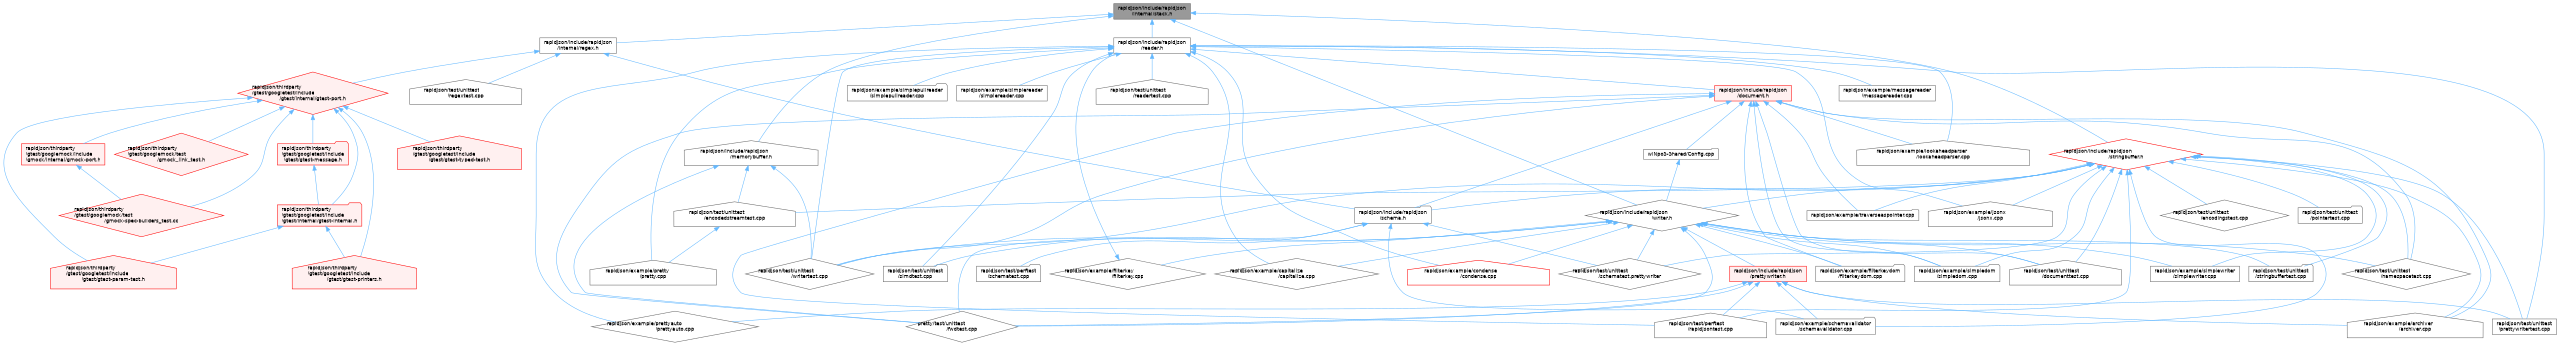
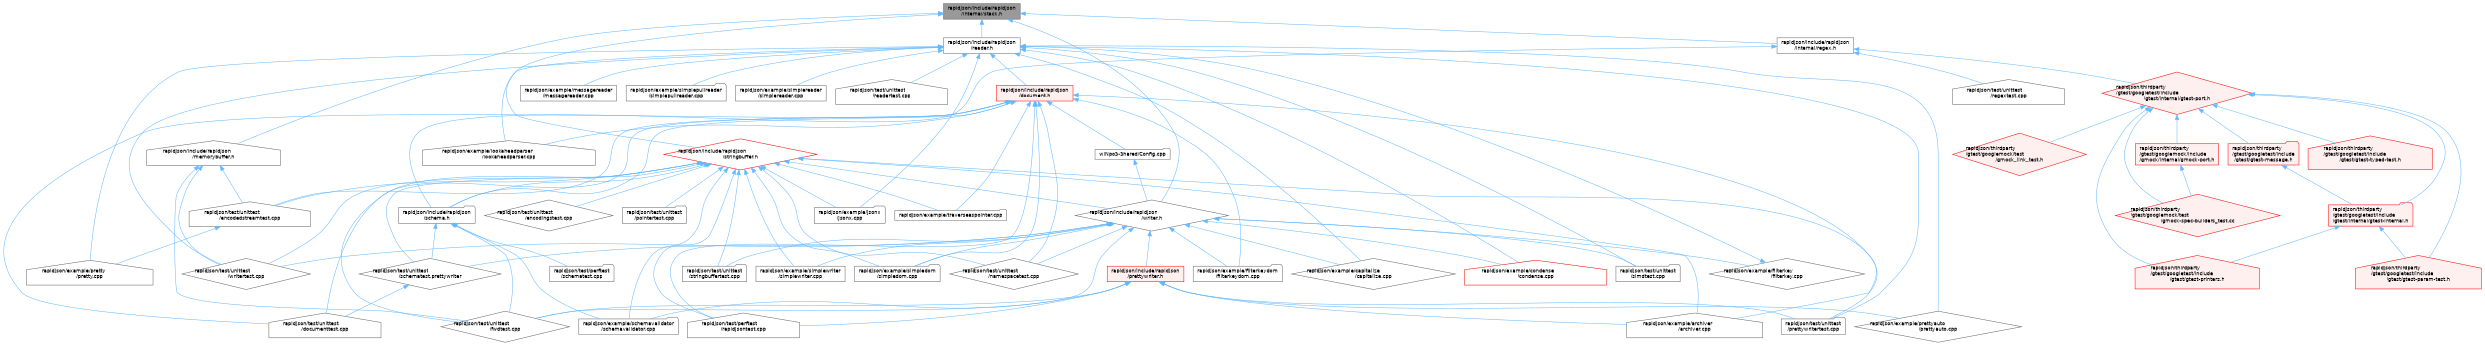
edge "rapidjson/test/unittest /writertest.cpp" -> "rapidjson/include/rapidjson /document.h": now "rapidjson/test/unittest /encodedstreamtest.cpp" -> "rapidjson/include/rapidjson /document.h"
node "rapidjson/example/jsonx /jsonx.cpp": shape house -> folder
edge "rapidjson/test/unittest /documenttest.cpp" -> "rapidjson/include/rapidjson /writer.h": now "rapidjson/test/unittest /documenttest.cpp" -> "rapidjson/test/unittest /schematest.prettywriter"
node "pretty/test/unittest /fwdtest.cpp": label "pretty/test/unittest /fwdtest.cpp" -> "rapidjson/test/unittest /fwdtest.cpp"
node "rapidjson/test/unittest /prettywritertest.cpp": shape box -> folder
